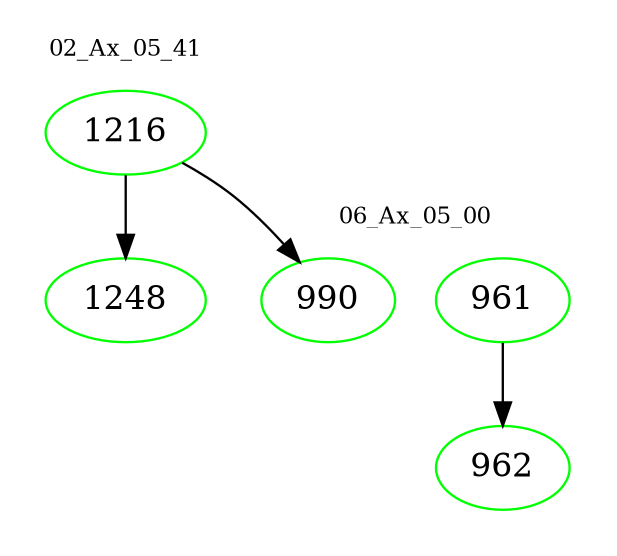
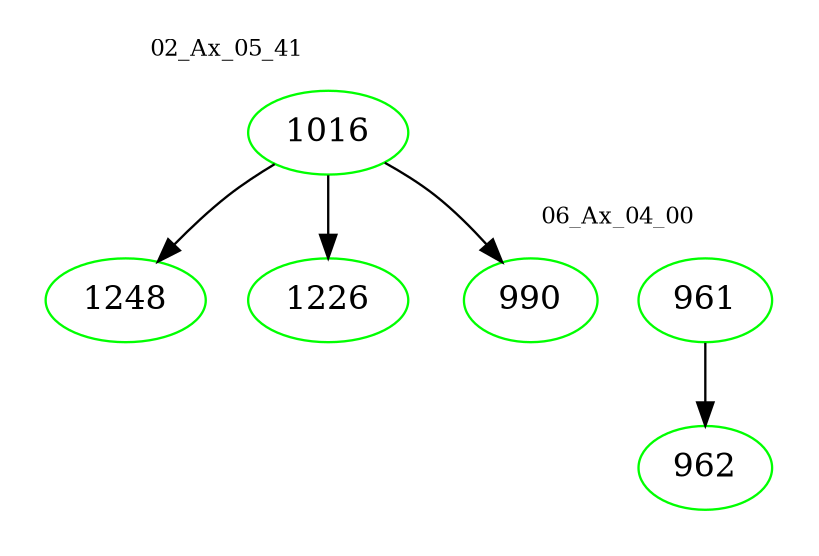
node "1216": label "1216" -> "1016"
cluster "06_Ax_05_00": label "06_Ax_05_00" -> "06_Ax_04_00"
node "1226": added
